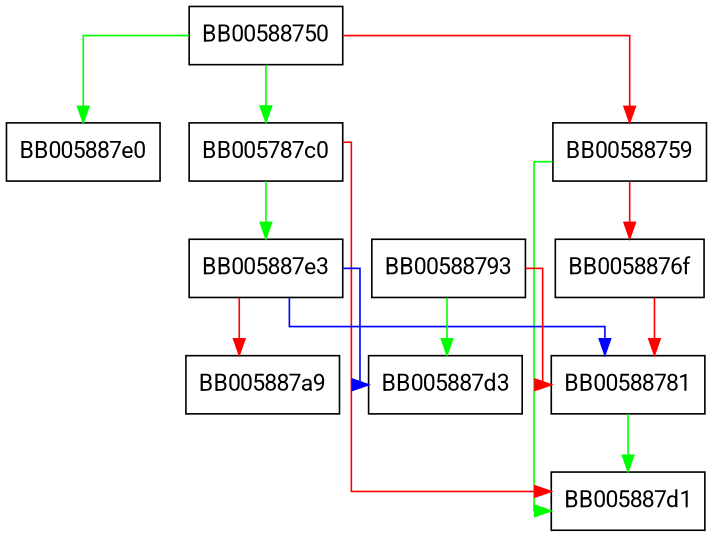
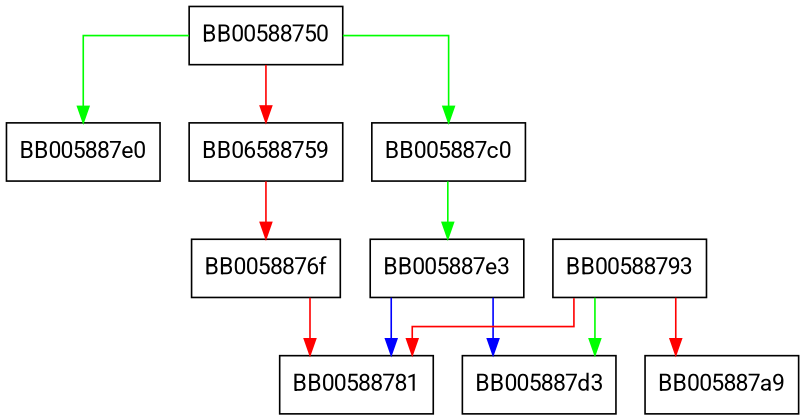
node "BB005787c0": label "BB005787c0" -> "BB005887c0"
node "BB00588759": label "BB00588759" -> "BB06588759"
edge "BB005887e3" -> "BB005887a9": now "BB00588793" -> "BB005887a9"
node "BB005887d1": removed
